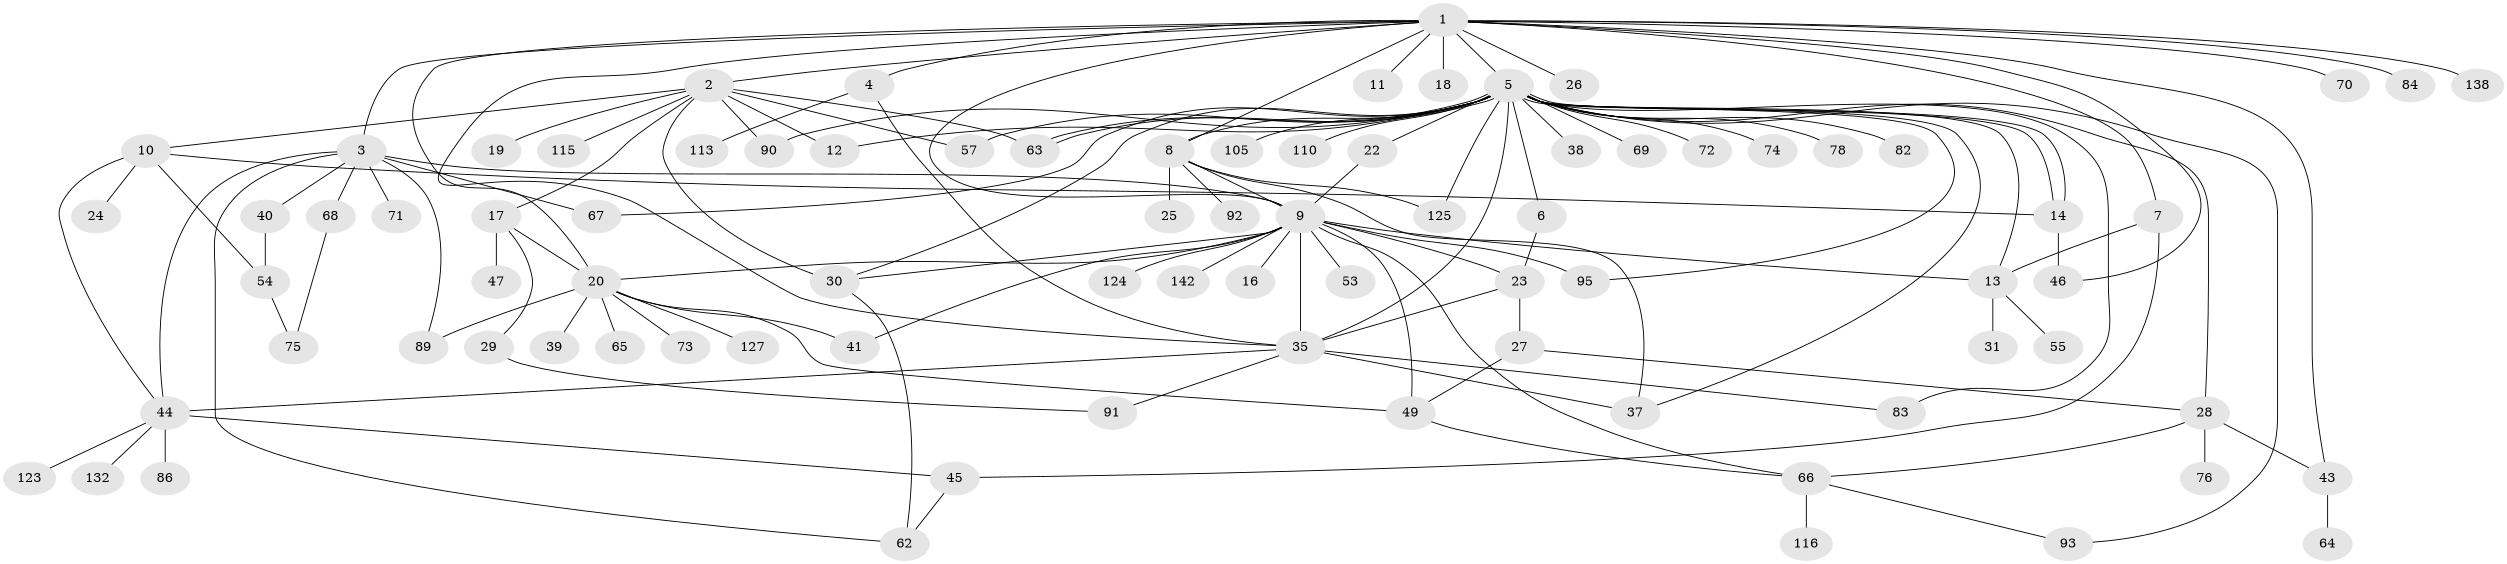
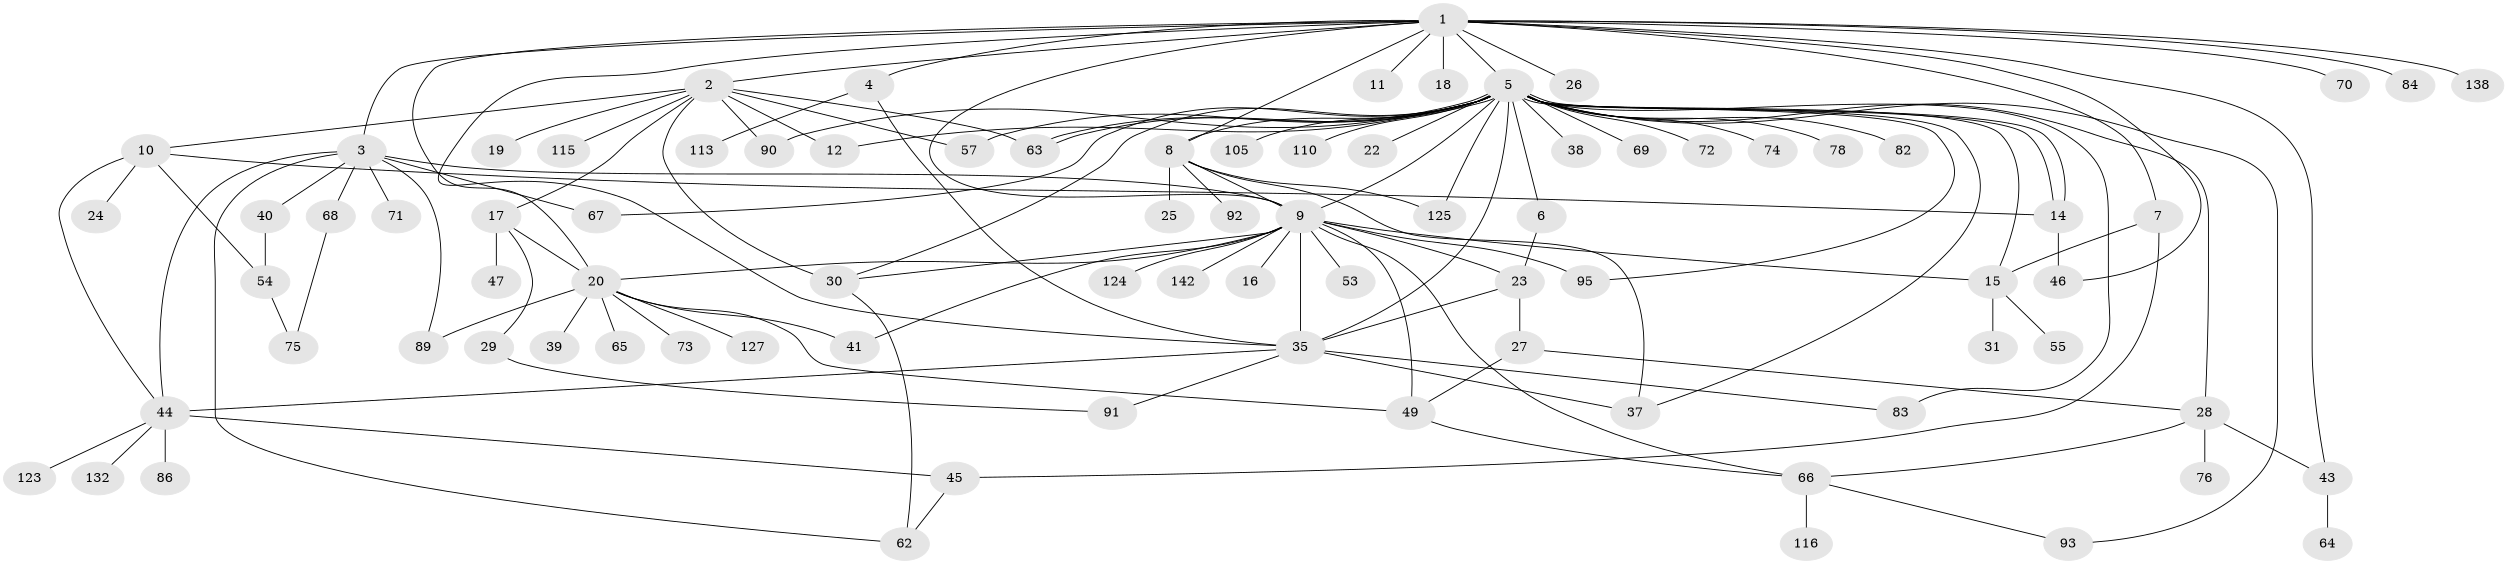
edge "22" -- "9": now "5" -- "9"
node "13": label "13" -> "15"
